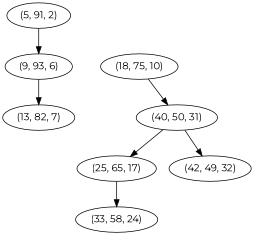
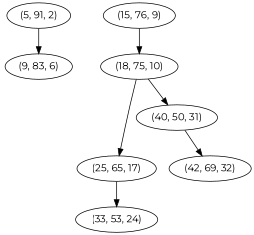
node "(15, 76, 9)": added
node "(9, 93, 6)": label "(9, 93, 6)" -> "(9, 83, 6)"
node "(13, 82, 7)": removed
edge "(40, 50, 31)" -> "(25, 65, 17)": now "(18, 75, 10)" -> "(25, 65, 17)"
node "(42, 49, 32)": label "(42, 49, 32)" -> "(42, 69, 32)"
node "(33, 58, 24)": label "(33, 58, 24)" -> "(33, 53, 24)"
